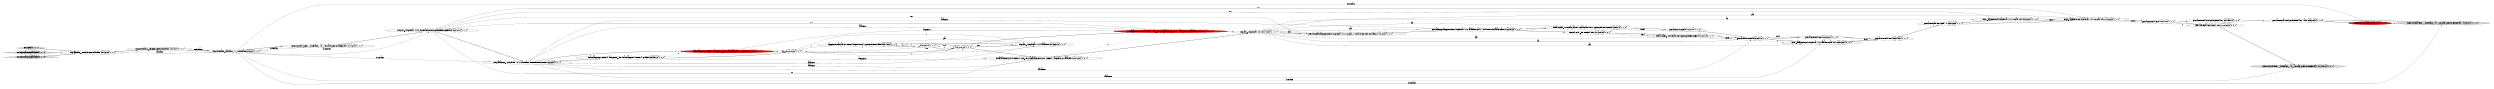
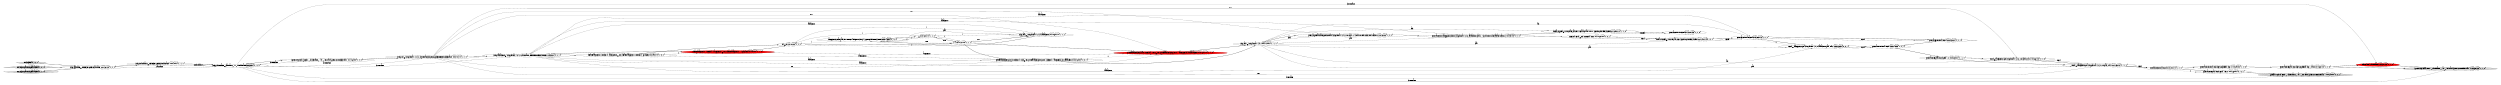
edge "Assert.assertTrue(succeed)@@@21@@@['1', '1', '0']" -> "Assert.assertTrue(succeed)@@@22@@@['1', '1', '1']": removed
edge "Assert.assertNotNull(record)@@@23@@@['1', '1', '0']" -> "Assert.assertNotNull(record)@@@24@@@['1', '1', '1']": reversed
